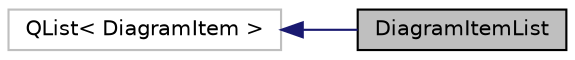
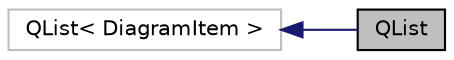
node "DiagramItemList": label "DiagramItemList" -> "QList"
